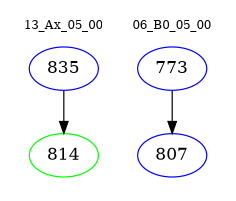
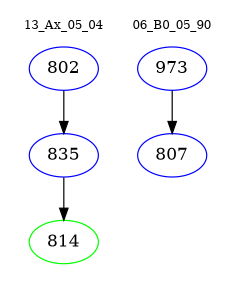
cluster "13_Ax_05_00": label "13_Ax_05_00" -> "13_Ax_05_04"
cluster "06_B0_05_00": label "06_B0_05_00" -> "06_B0_05_90"
node "802": added
node "773": label "773" -> "973"
